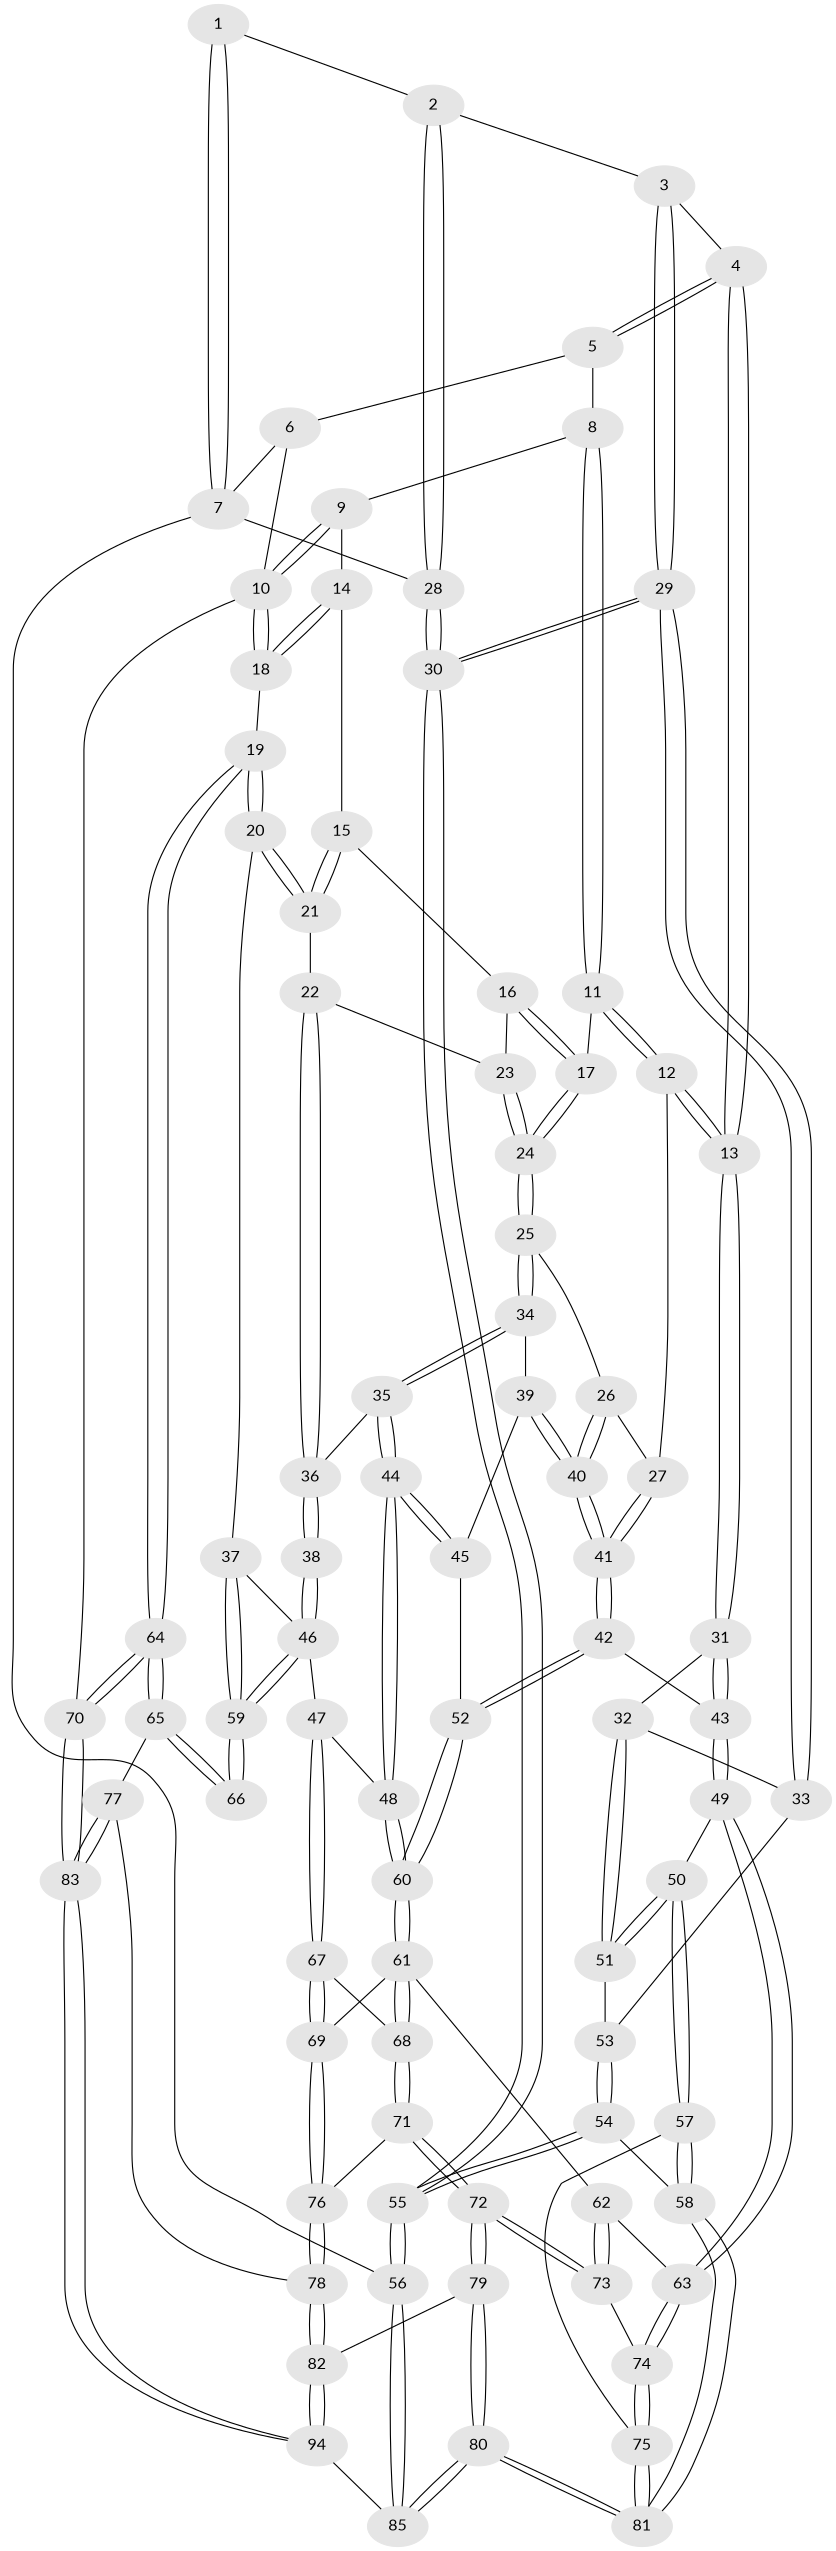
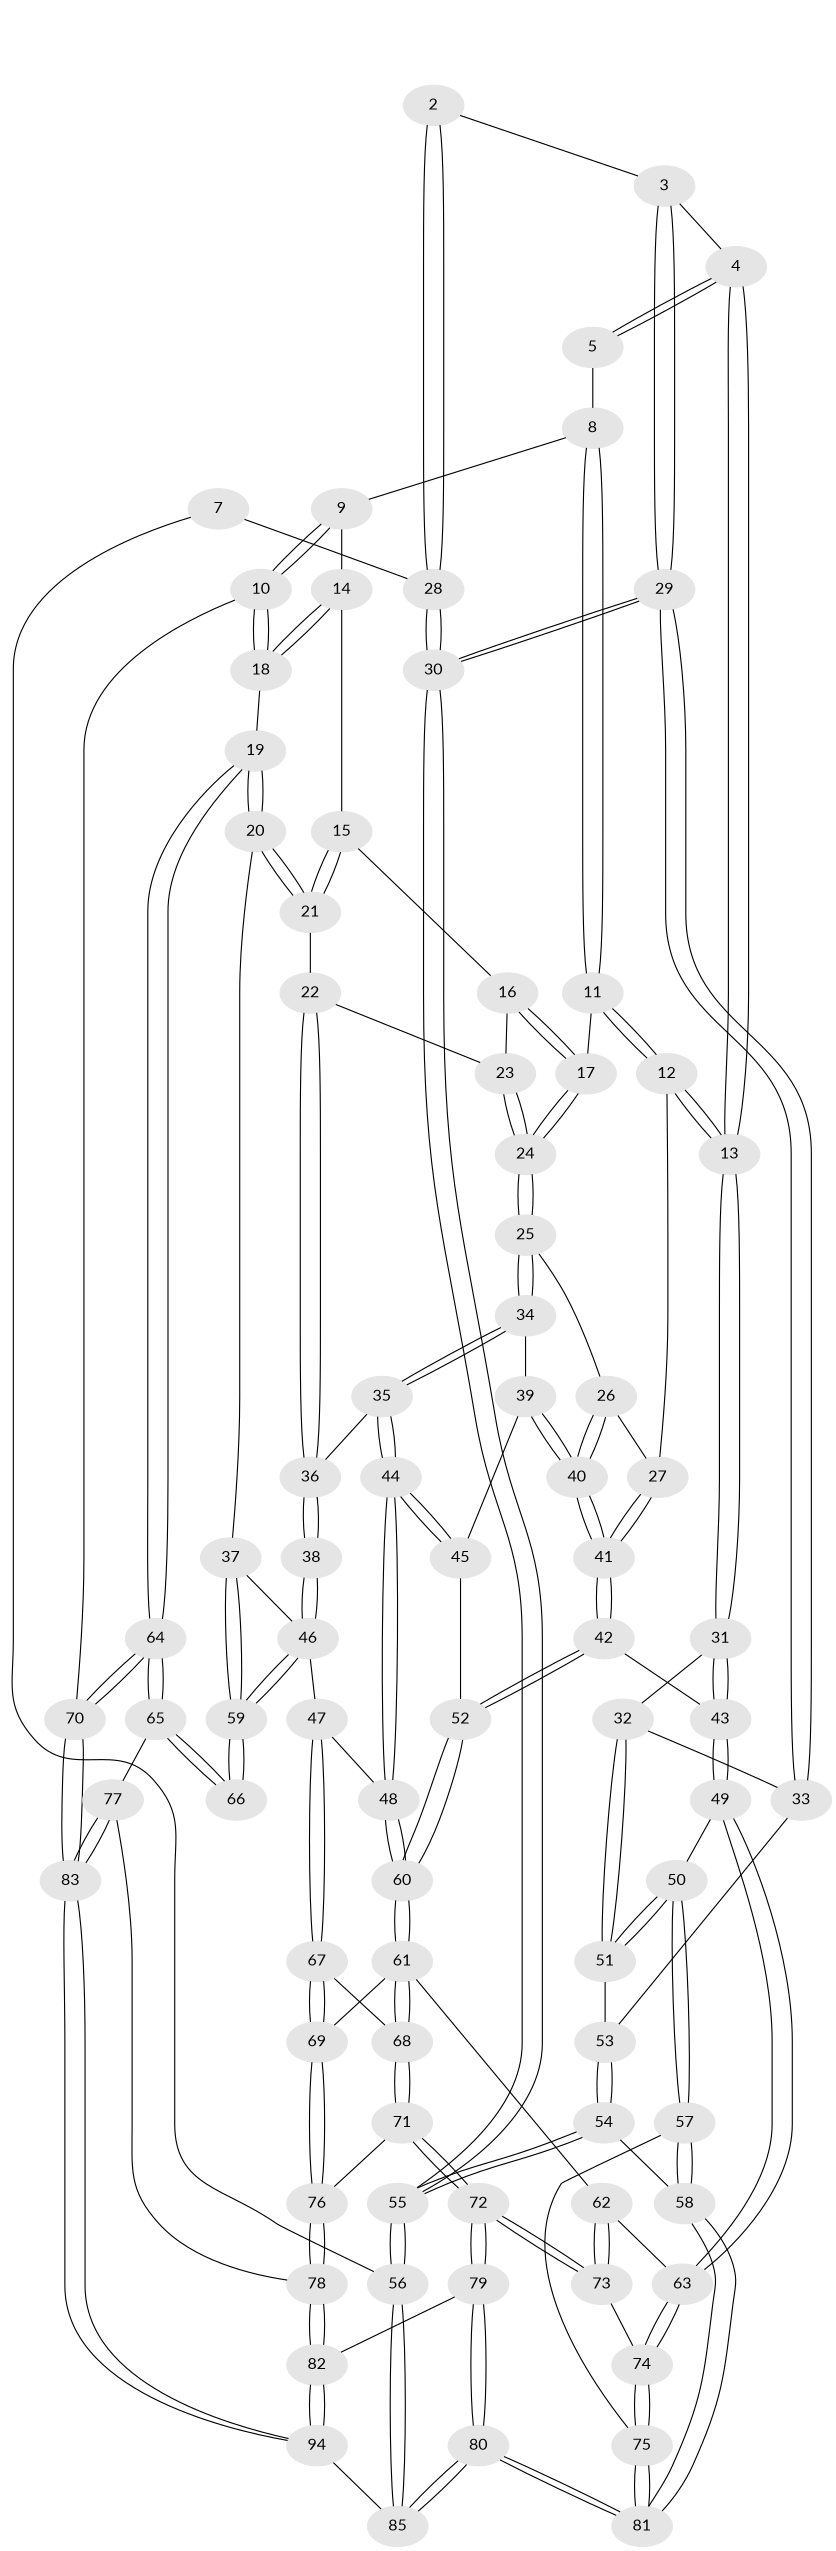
node "1": removed
node "6": removed
